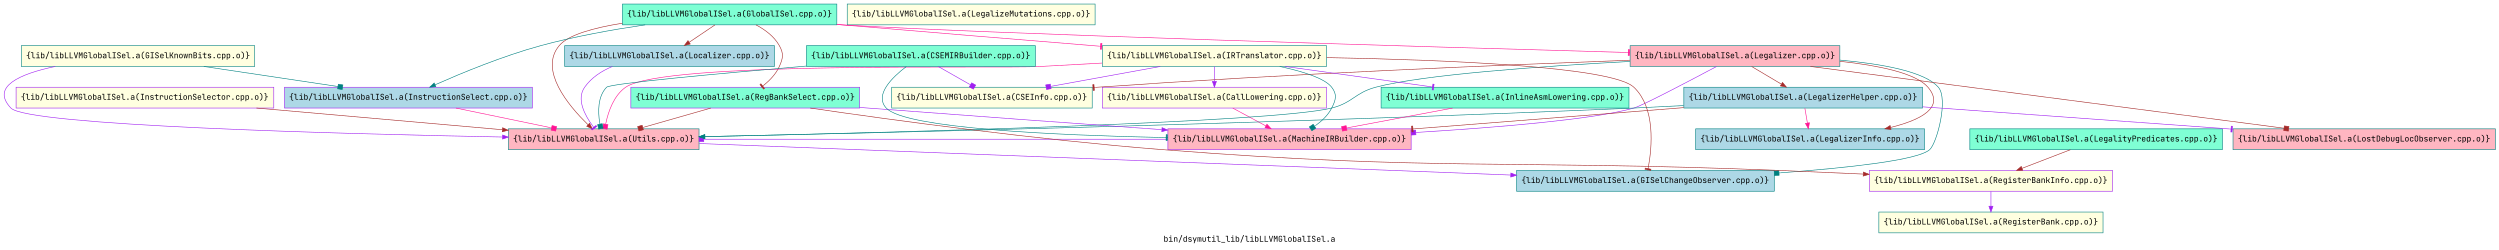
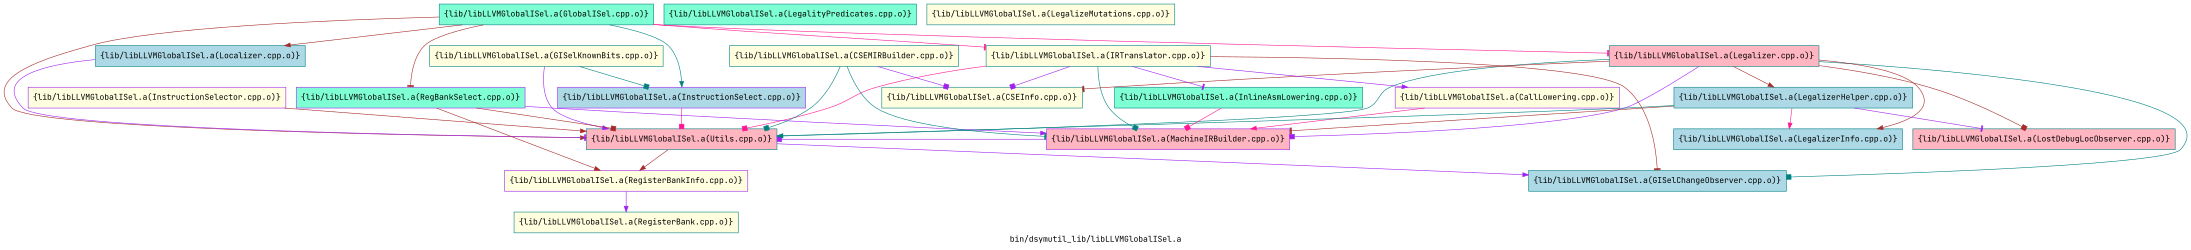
node "{lib/libLLVMGlobalISel.a(CSEMIRBuilder.cpp.o)}": fillcolor aquamarine -> lightyellow
edge "{lib/libLLVMGlobalISel.a(LegalityPredicates.cpp.o)}" -> "{lib/libLLVMGlobalISel.a(RegisterBankInfo.cpp.o)}": now "{lib/libLLVMGlobalISel.a(Utils.cpp.o)}" -> "{lib/libLLVMGlobalISel.a(RegisterBankInfo.cpp.o)}"
